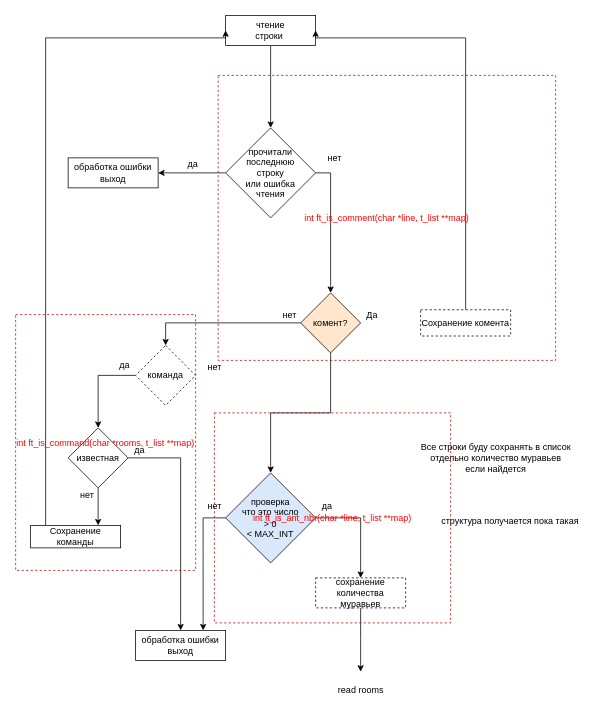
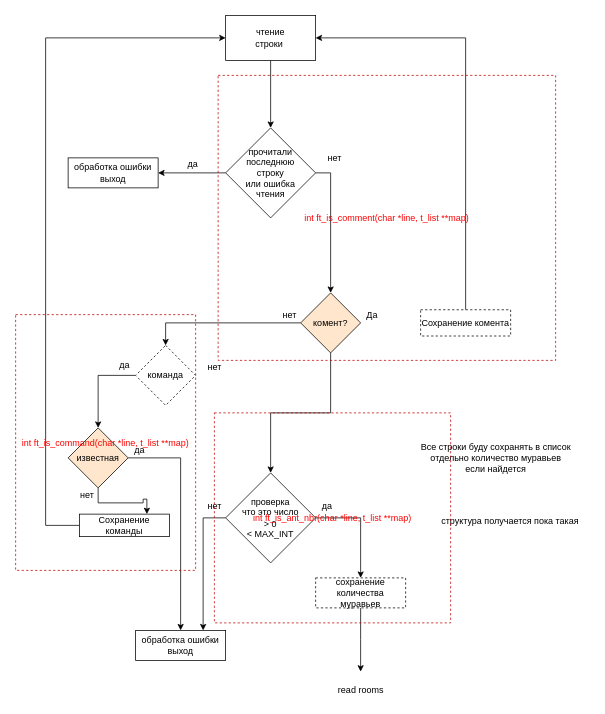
node "чтение строки": size 90x30 -> 90x45
node "int ft_is_command(char *rooms, t_list **map)": label "int ft_is_command(char *rooms, t_list **map)" -> "int ft_is_command(char *line, t_list **map)"
node "известная": fillcolor #ffffff -> #ffe6cc
node "проверка что это число > 0 < MAX_INT": fillcolor #dae8fc -> #ffffff
node "Сохранение команды": moved (75, 537) -> (124, 525)
